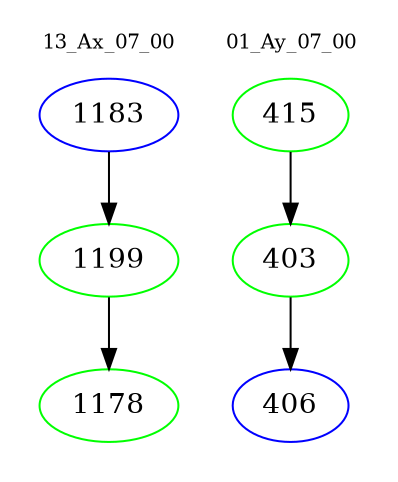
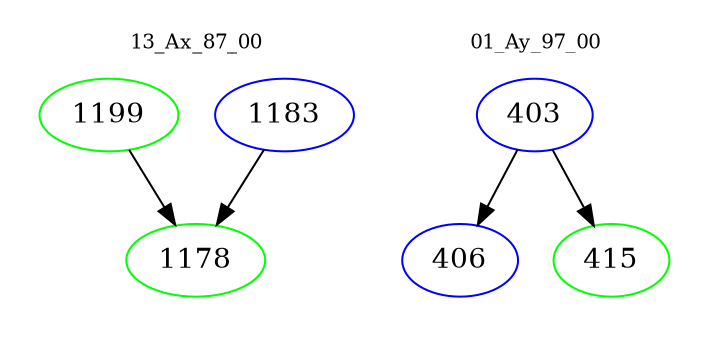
cluster "13_Ax_07_00": label "13_Ax_07_00" -> "13_Ax_87_00"
cluster "01_Ay_07_00": label "01_Ay_07_00" -> "01_Ay_97_00"
edge "1183" -> "1199": now "1183" -> "1178"
edge "415" -> "403": reversed
node "403": color green -> blue
